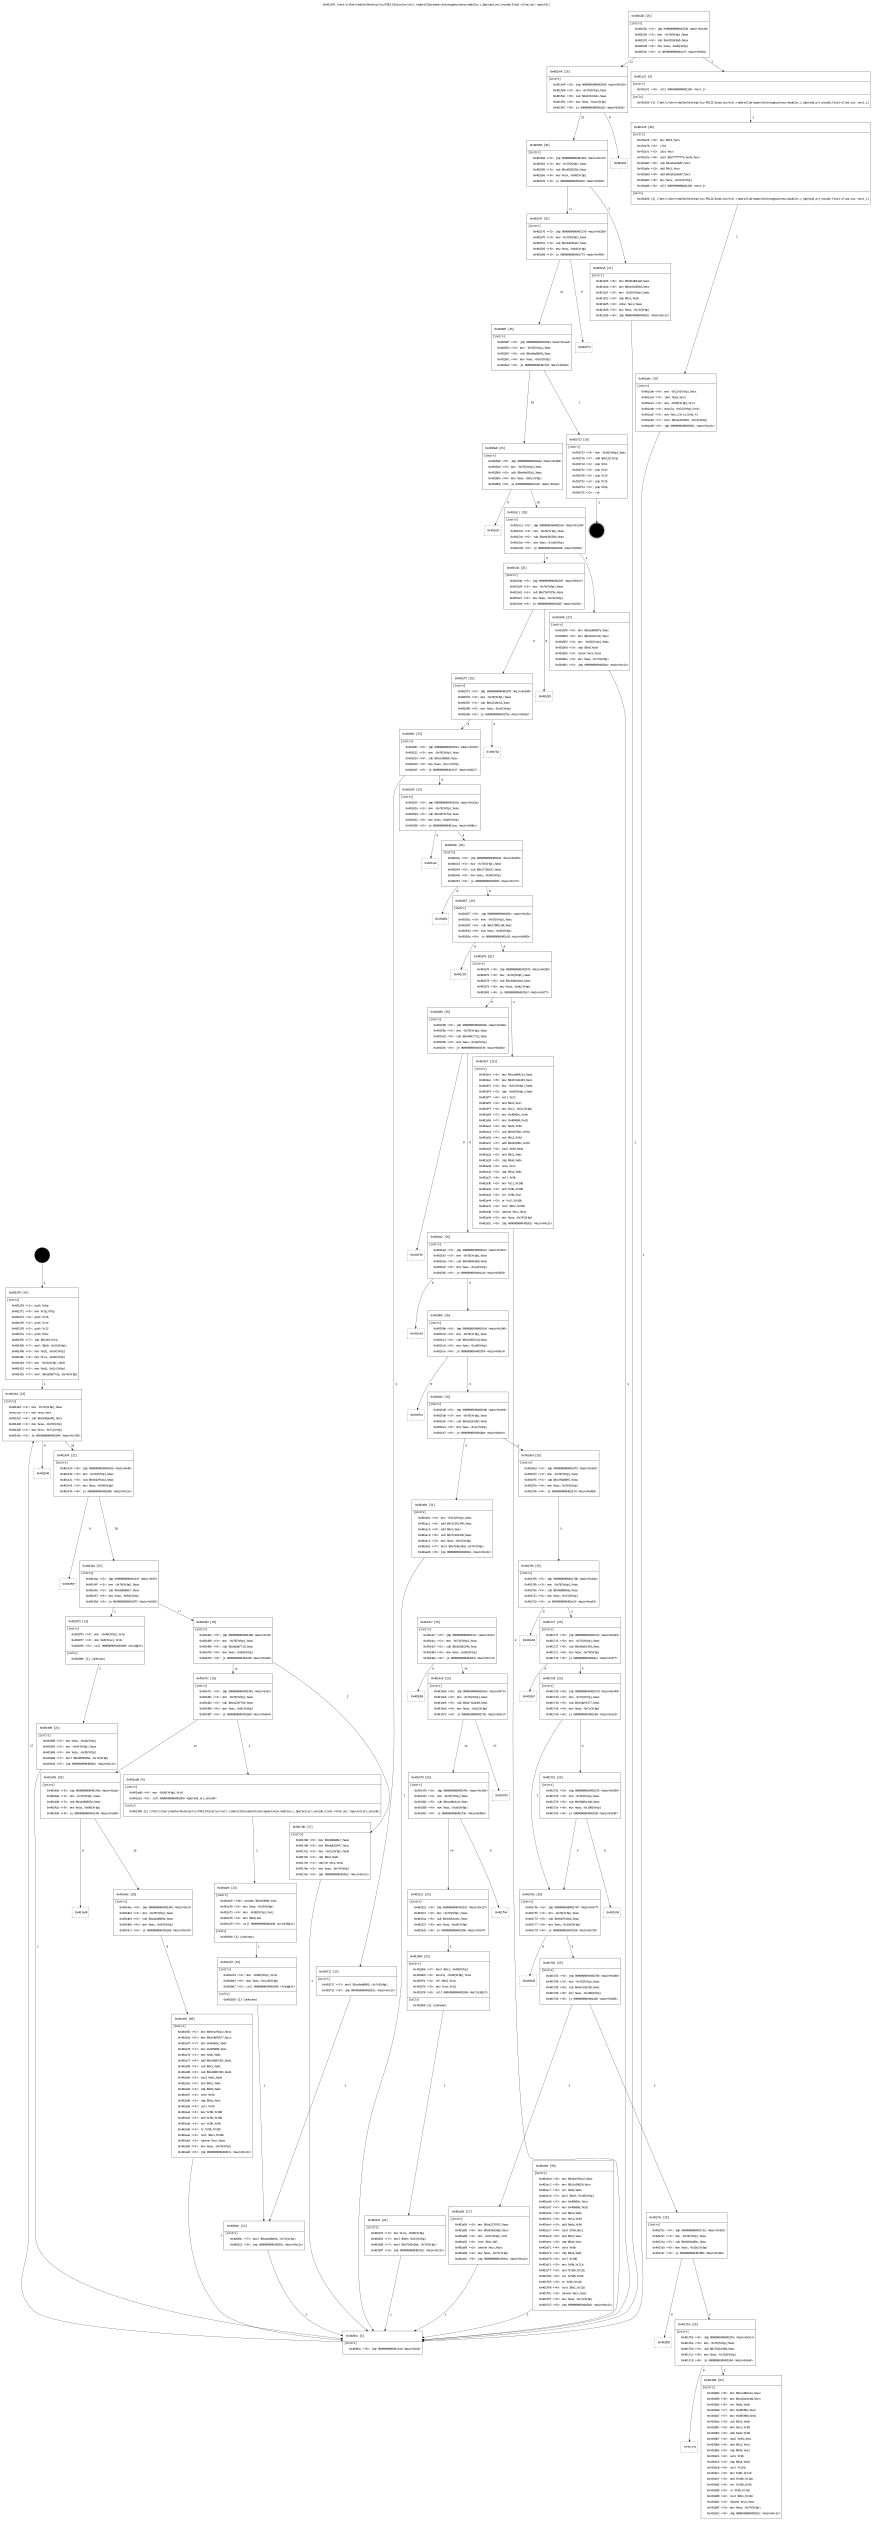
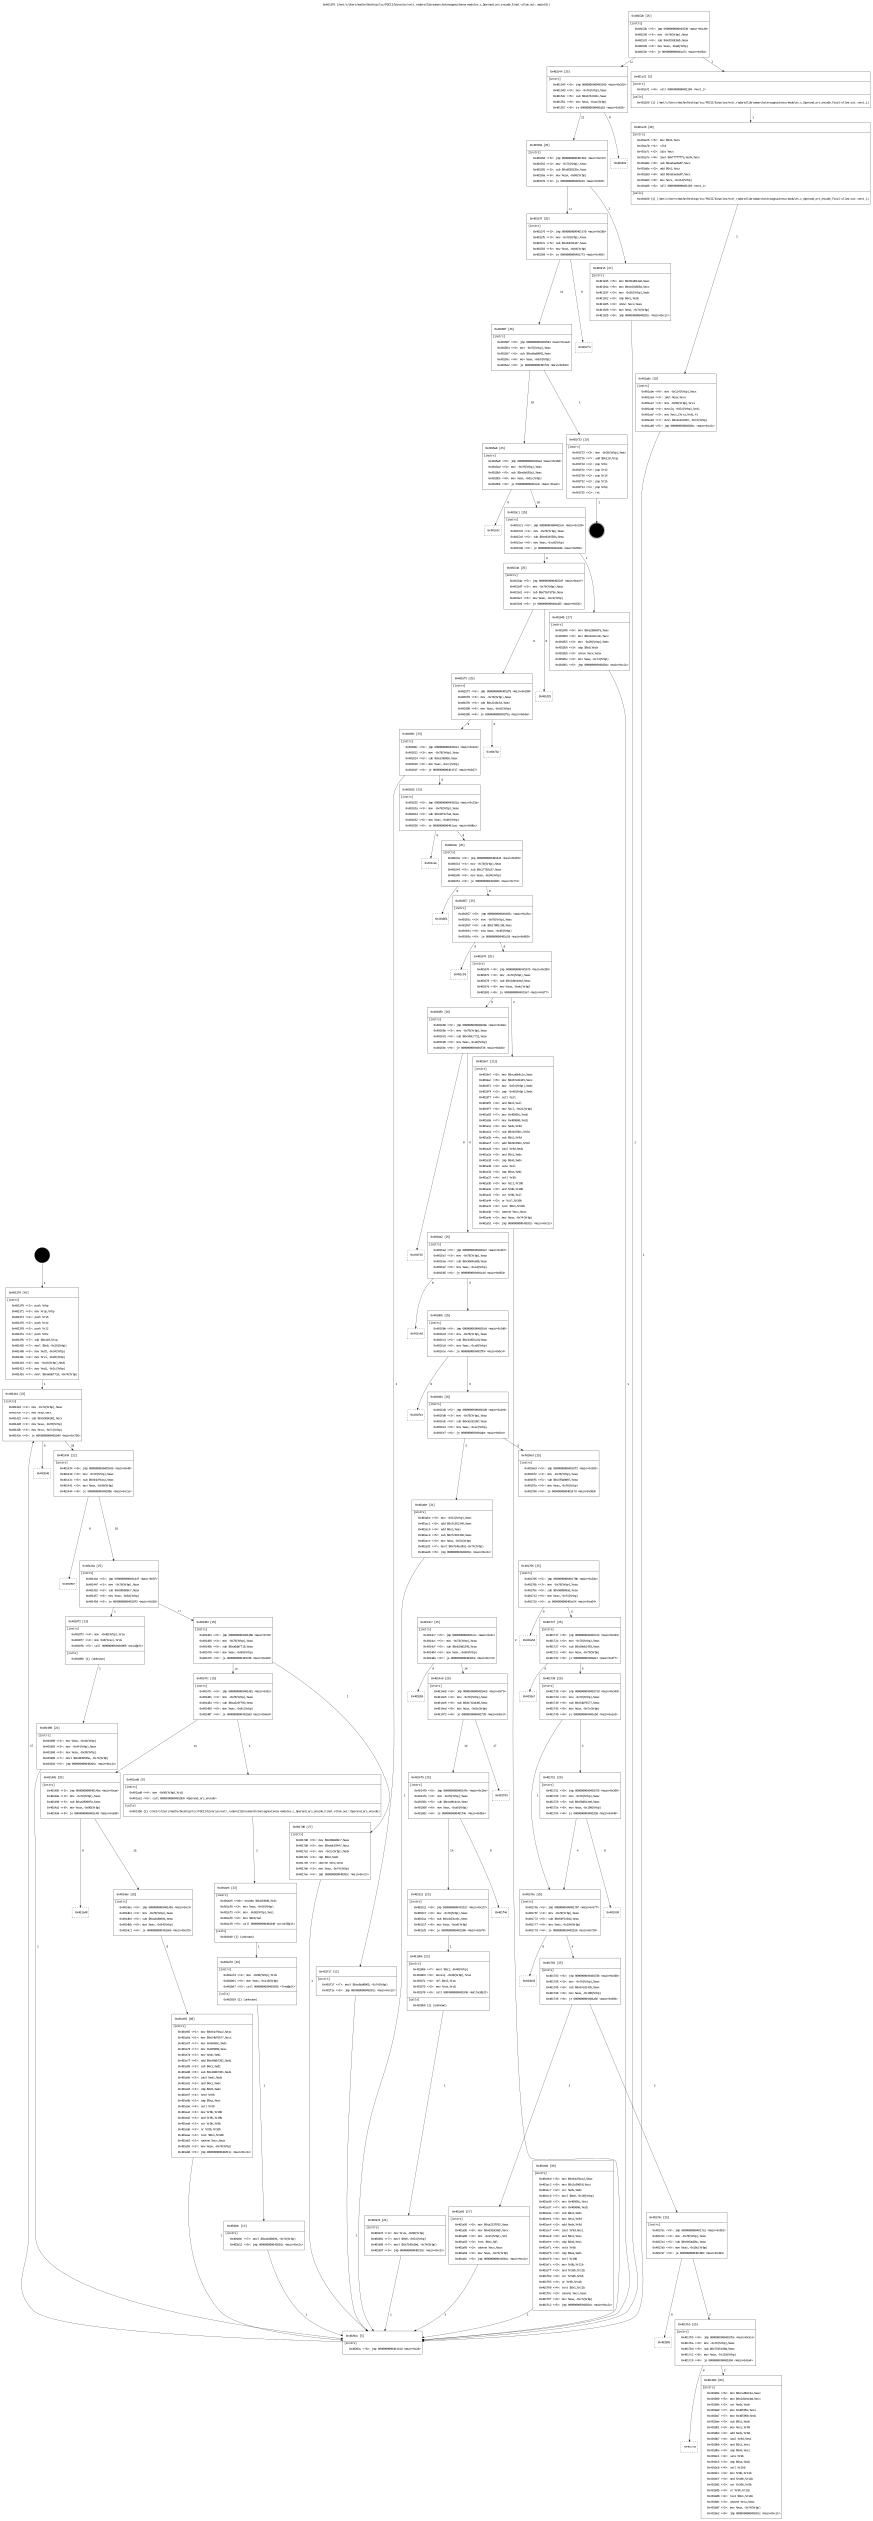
edge "0x4016ed [25]" -> "0x401706 [25]": removed, label "5"
edge "0x401f17 [12]" -> "0x401b0c [12]": now "0x401f17 [12]" -> "0x40201c [5]"
